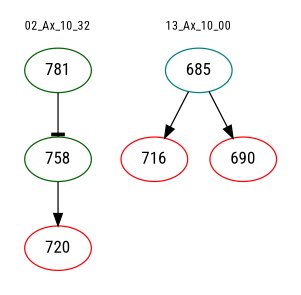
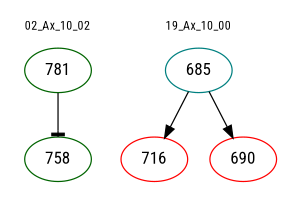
cluster "02_Ax_10_32": label "02_Ax_10_32" -> "02_Ax_10_02"
cluster "13_Ax_10_00": label "13_Ax_10_00" -> "19_Ax_10_00"
node "720": removed
